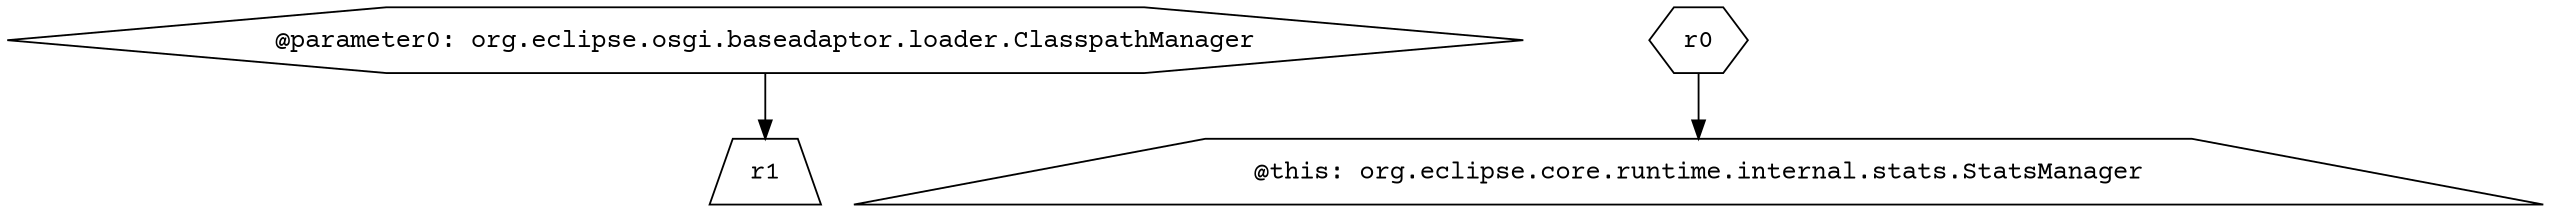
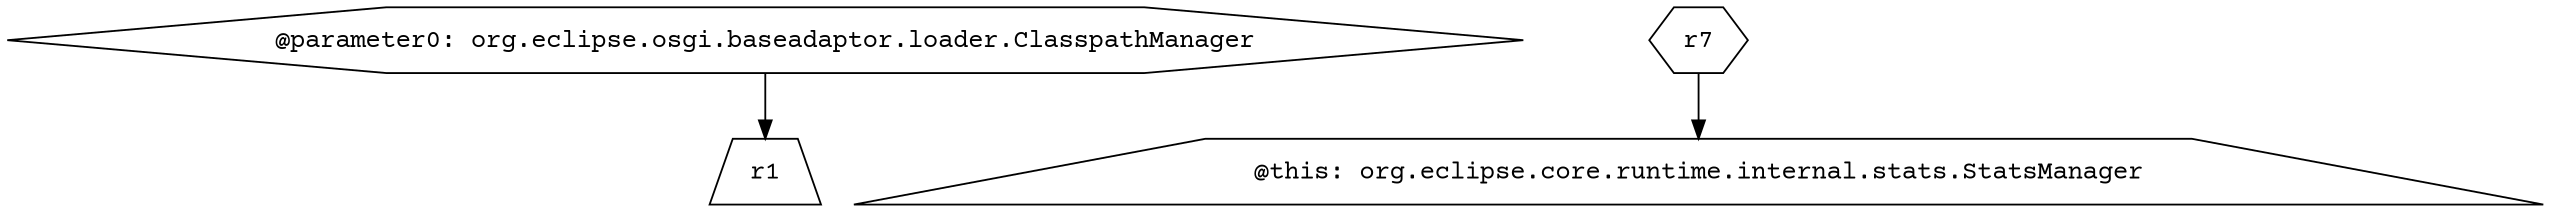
node "r0": label "r0" -> "r7"
